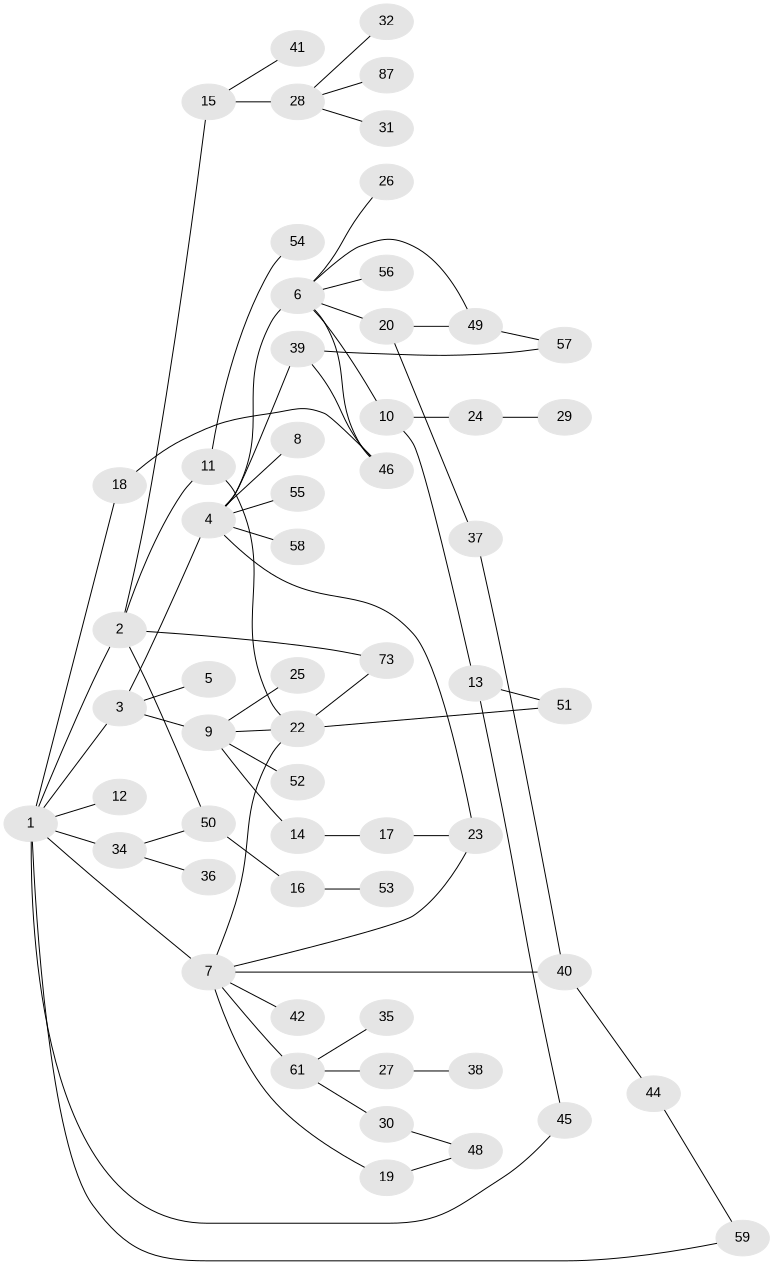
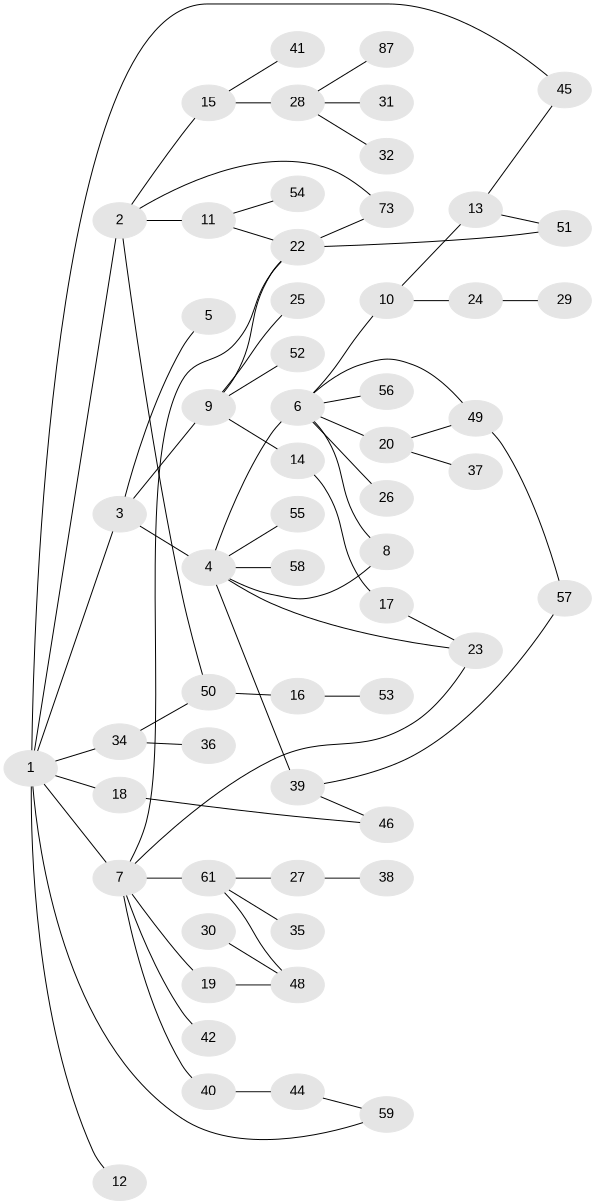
edge "6" -- "46": now "6" -- "8"
edge "37" -- "40": removed
edge "61" -- "30": now "61" -- "48"
